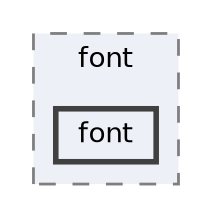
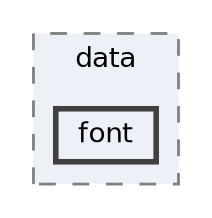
cluster "font": label "font" -> "data"
